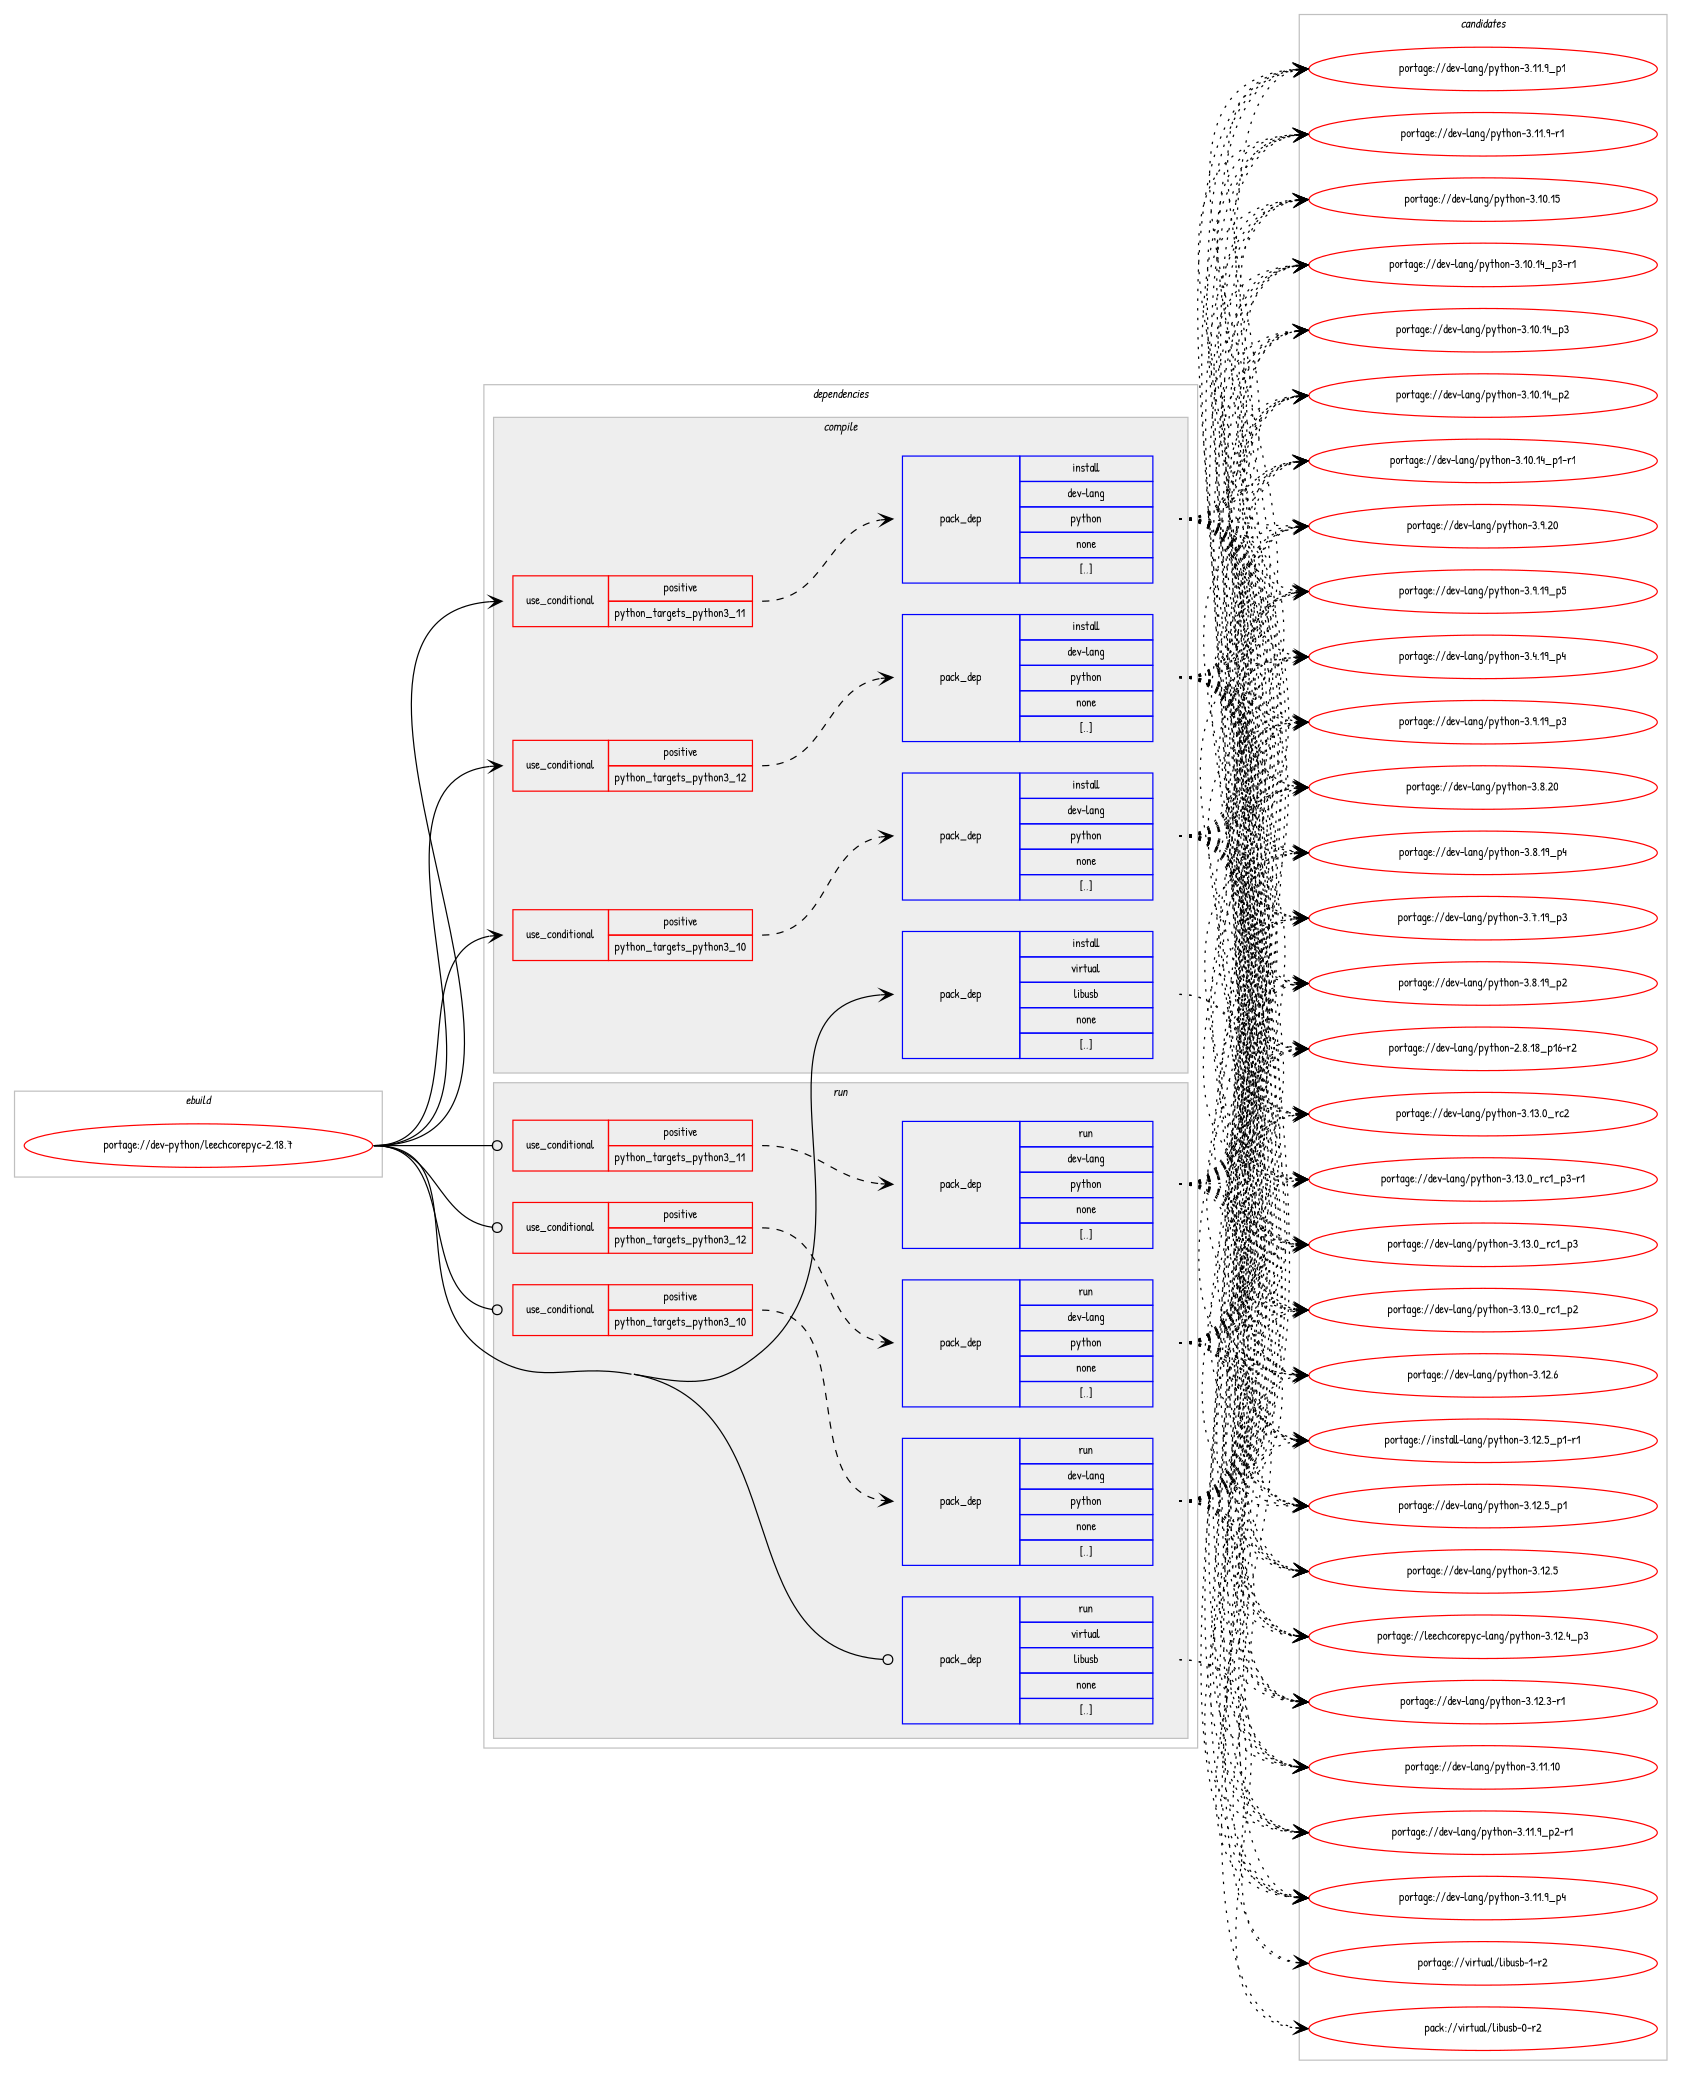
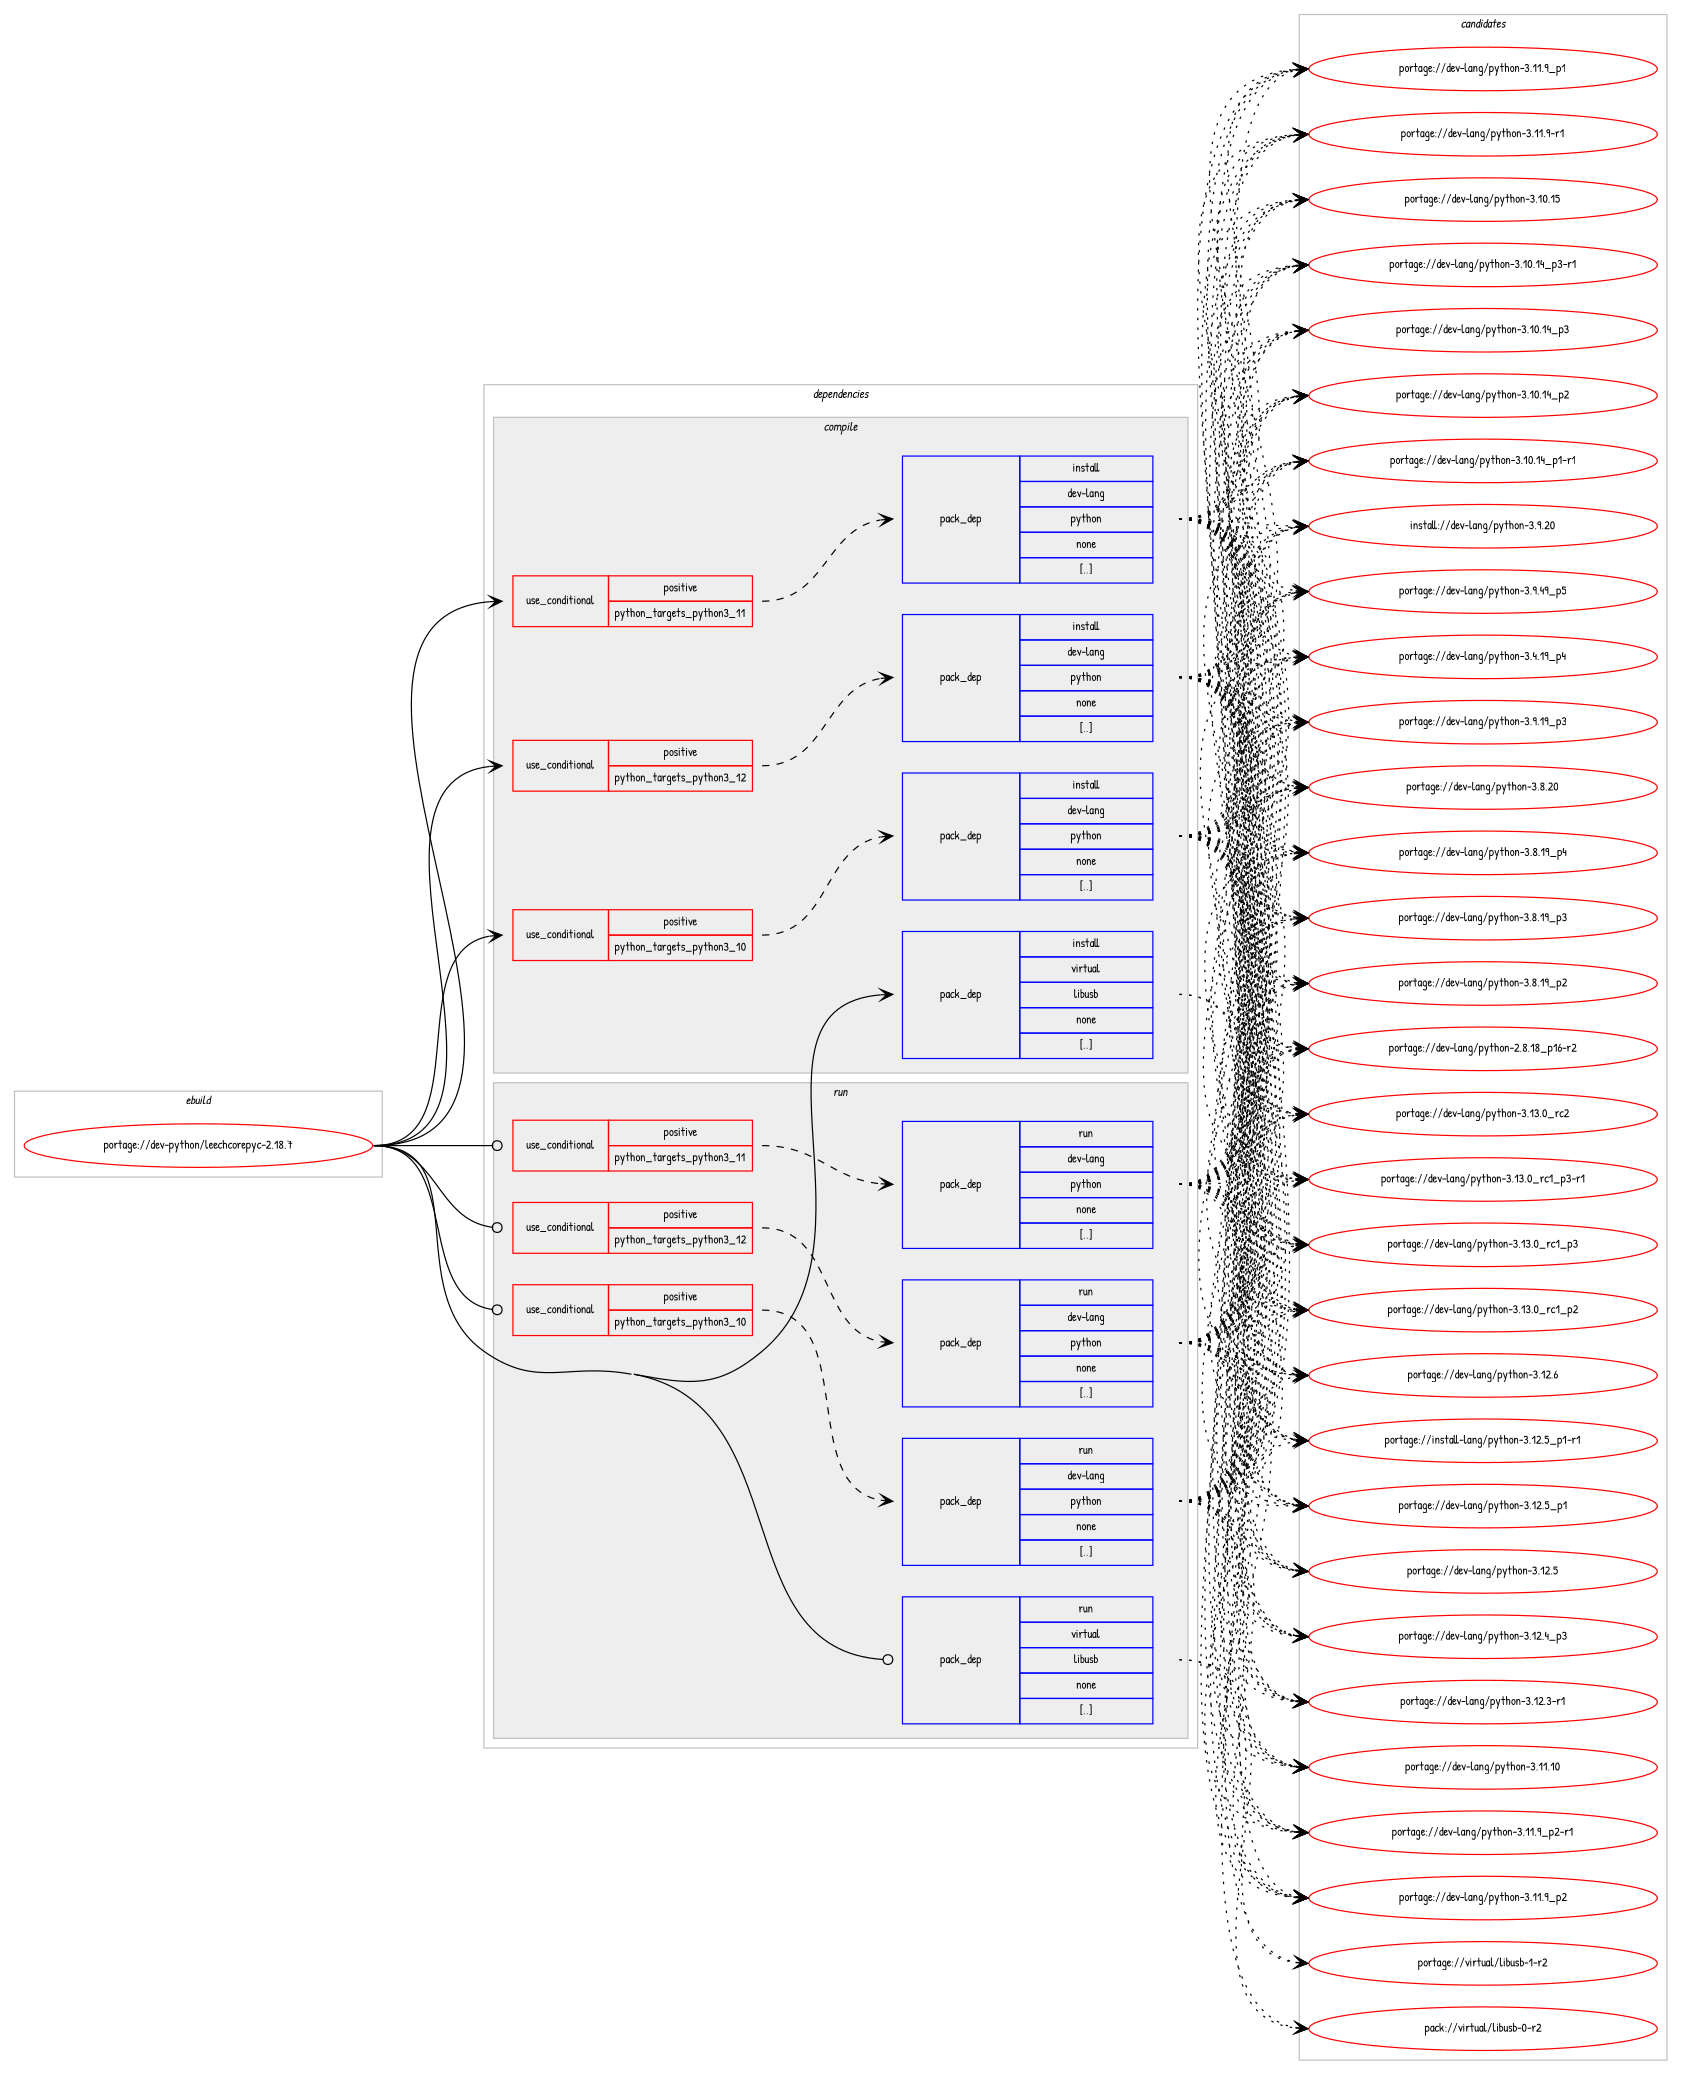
node "portage://dev-lang/python-3.9.20": label "portage://dev-lang/python-3.9.20" -> "install://dev-lang/python-3.9.20"
node "portage://dev-lang/python-3.9.19_p5": label "portage://dev-lang/python-3.9.19_p5" -> "portage://dev-lang/python-3.9.49_p5"
node "portage://dev-lang/python-3.7.19_p3": label "portage://dev-lang/python-3.7.19_p3" -> "portage://dev-lang/python-3.8.19_p3"
node "portage://leechcorepyc-lang/python-3.12.4_p3": label "portage://leechcorepyc-lang/python-3.12.4_p3" -> "portage://dev-lang/python-3.12.4_p3"
node "portage://dev-lang/python-3.11.9_p4": label "portage://dev-lang/python-3.11.9_p4" -> "portage://dev-lang/python-3.11.9_p2"
